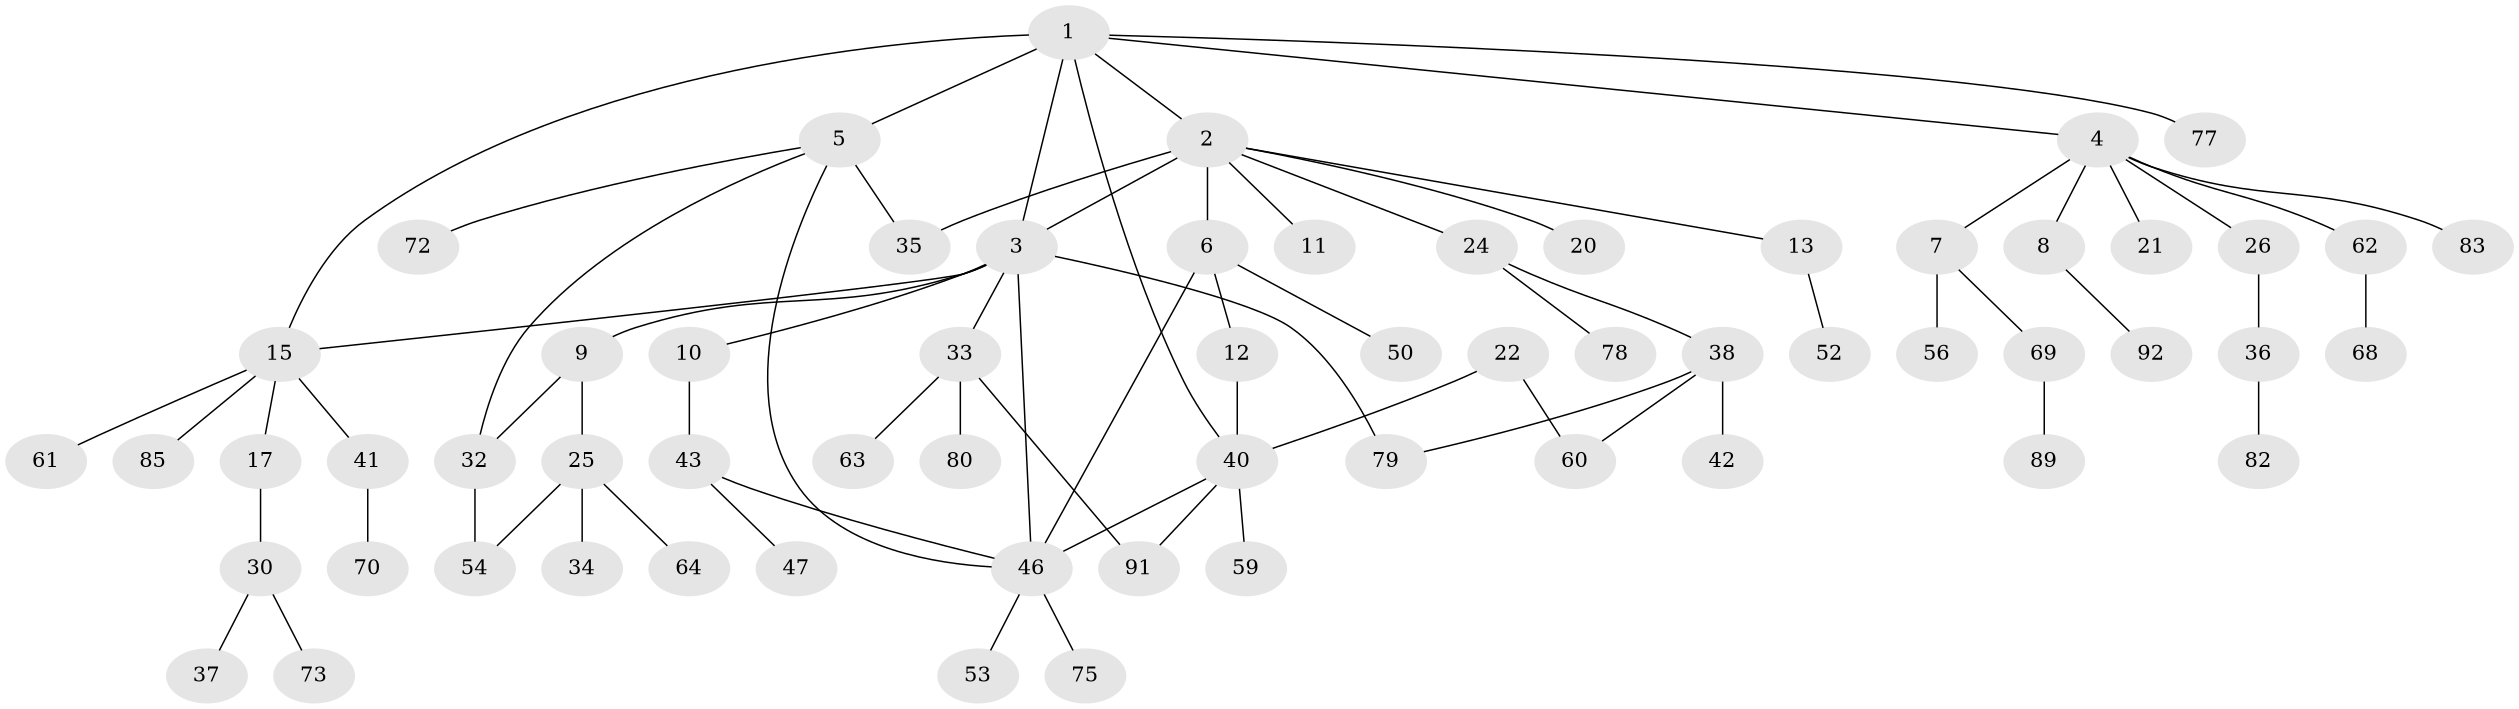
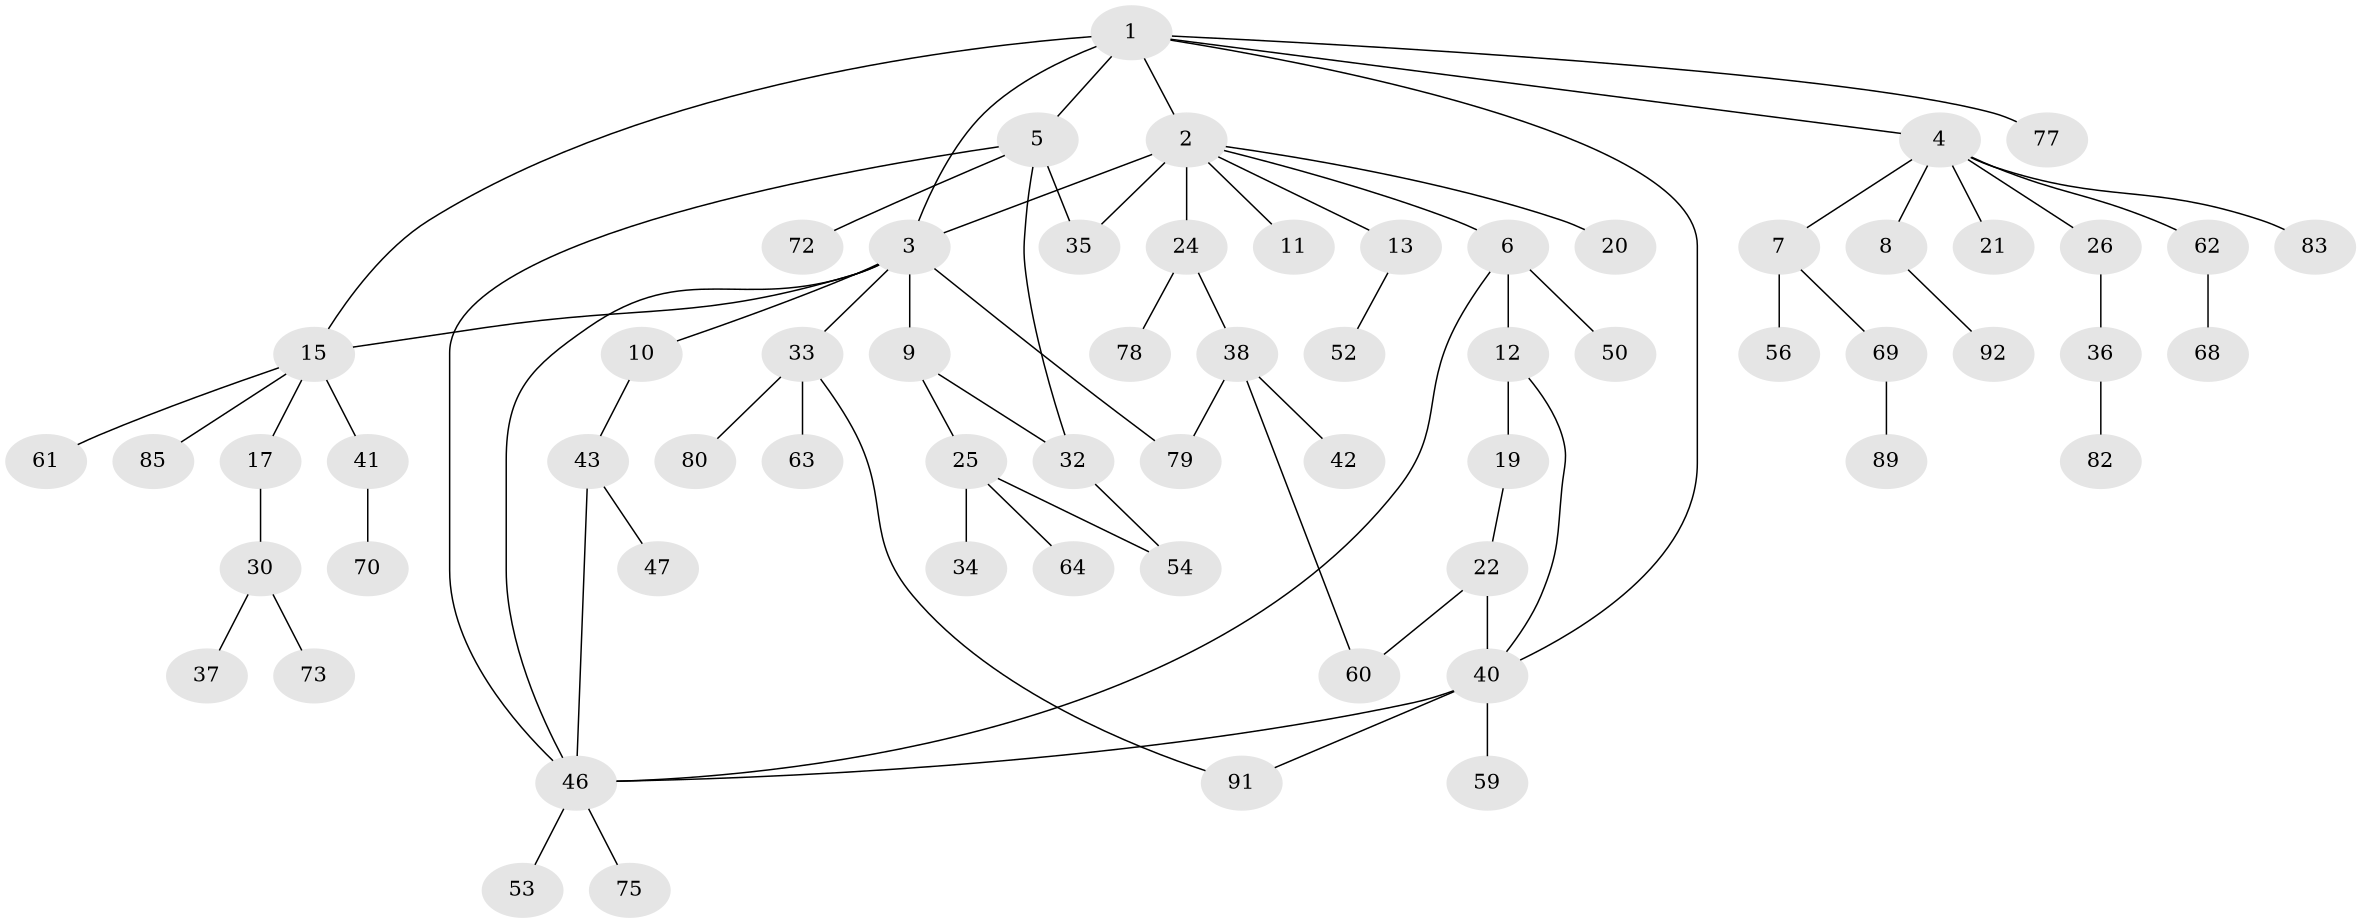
node "19": added
